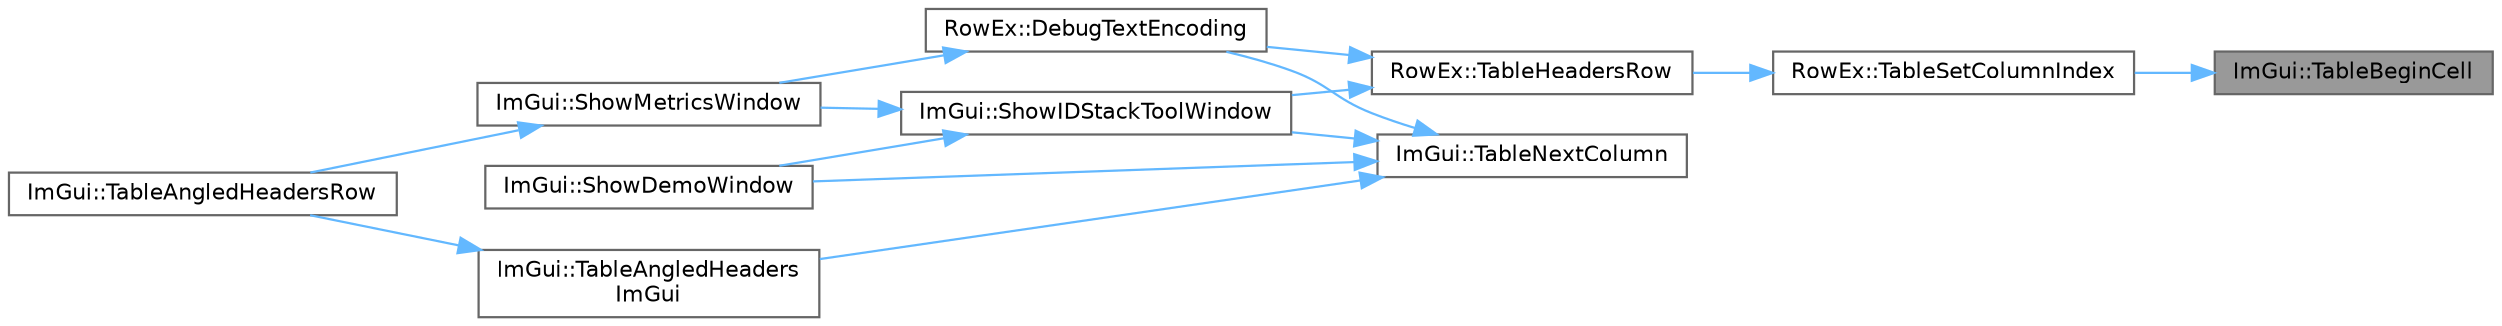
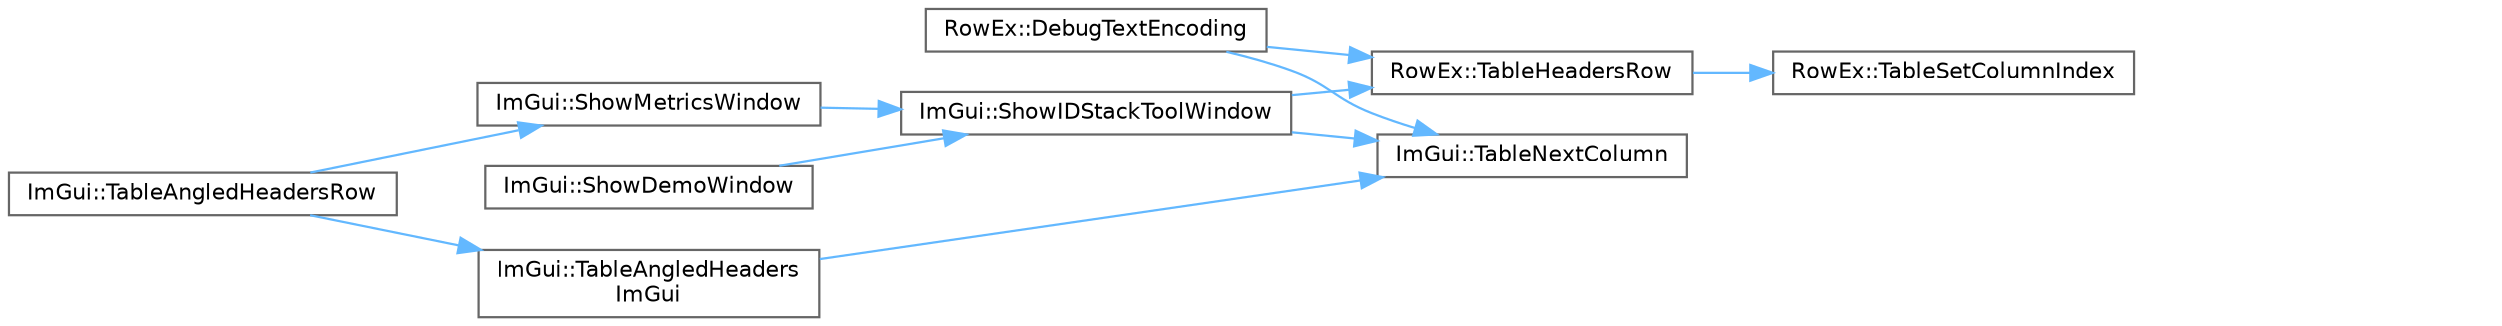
edge "ImGui::ShowMetricsWindow" -> "RowEx::DebugTextEncoding": removed
node "ImGui::TableBeginCell": removed
edge "ImGui::ShowDemoWindow" -> "ImGui::TableNextColumn": removed
